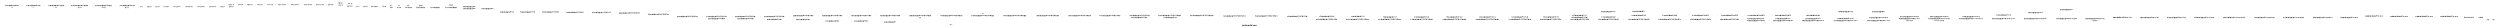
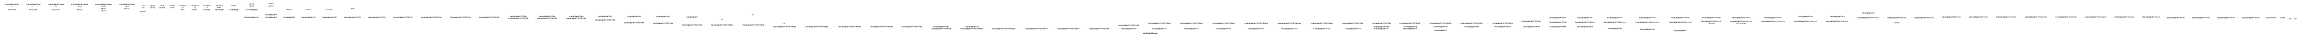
node "16, 22: 0 1 6 7 8 9": added
node "22, 28: 0 1 6 7 16 17 18 19 20": removed
node "86, 120: 30 31 32 33 34 35 36 37 38 39 40 41 64 61 65 66 67": label "86, 120: 30 31 32 33 34 35 36 37 38 39 40 41 64 61 65 66 67" -> "86, 120: 30 31 32 33 34 35 36 37 38 39 40 41 60 61 65 66 67"
node "122, 181: 30 31 32 33 34 35 36 37 38 39 10 41 88 89 93 94 95": label "122, 181: 30 31 32 33 34 35 36 37 38 39 10 41 88 89 93 94 95" -> "122, 181: 30 31 32 33 34 35 36 37 38 39 40 41 88 89 93 94 95"
node "89, 293: 30 31 32 33 34 35 36 37 38 39 40 41 60 61": added
